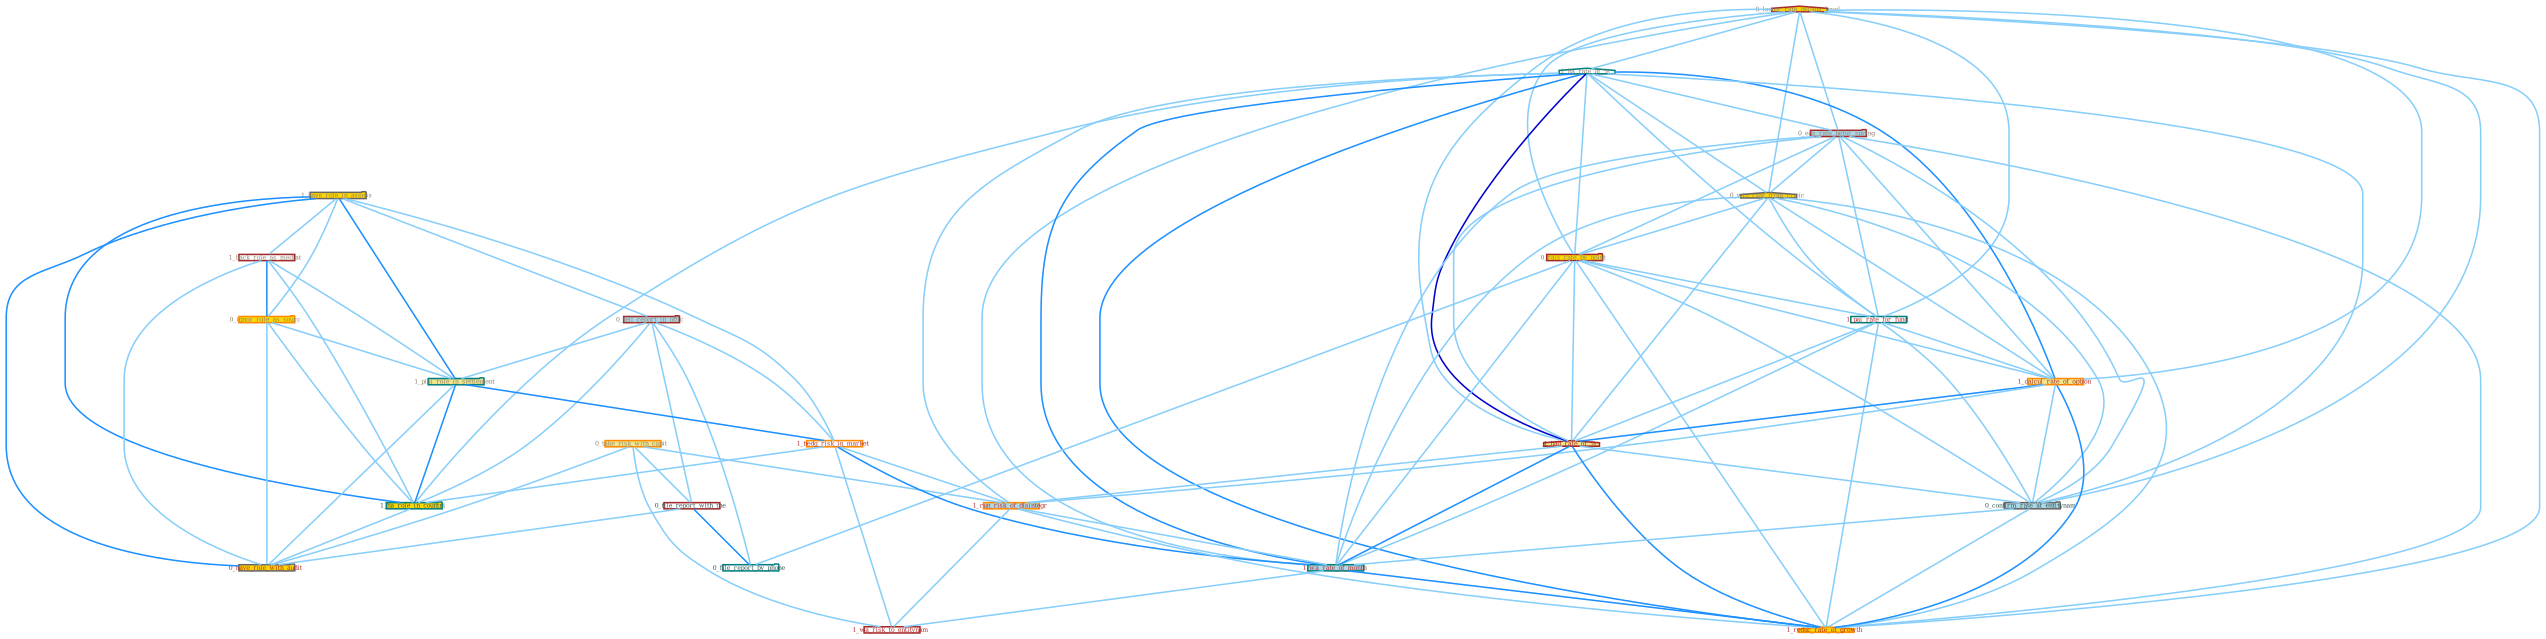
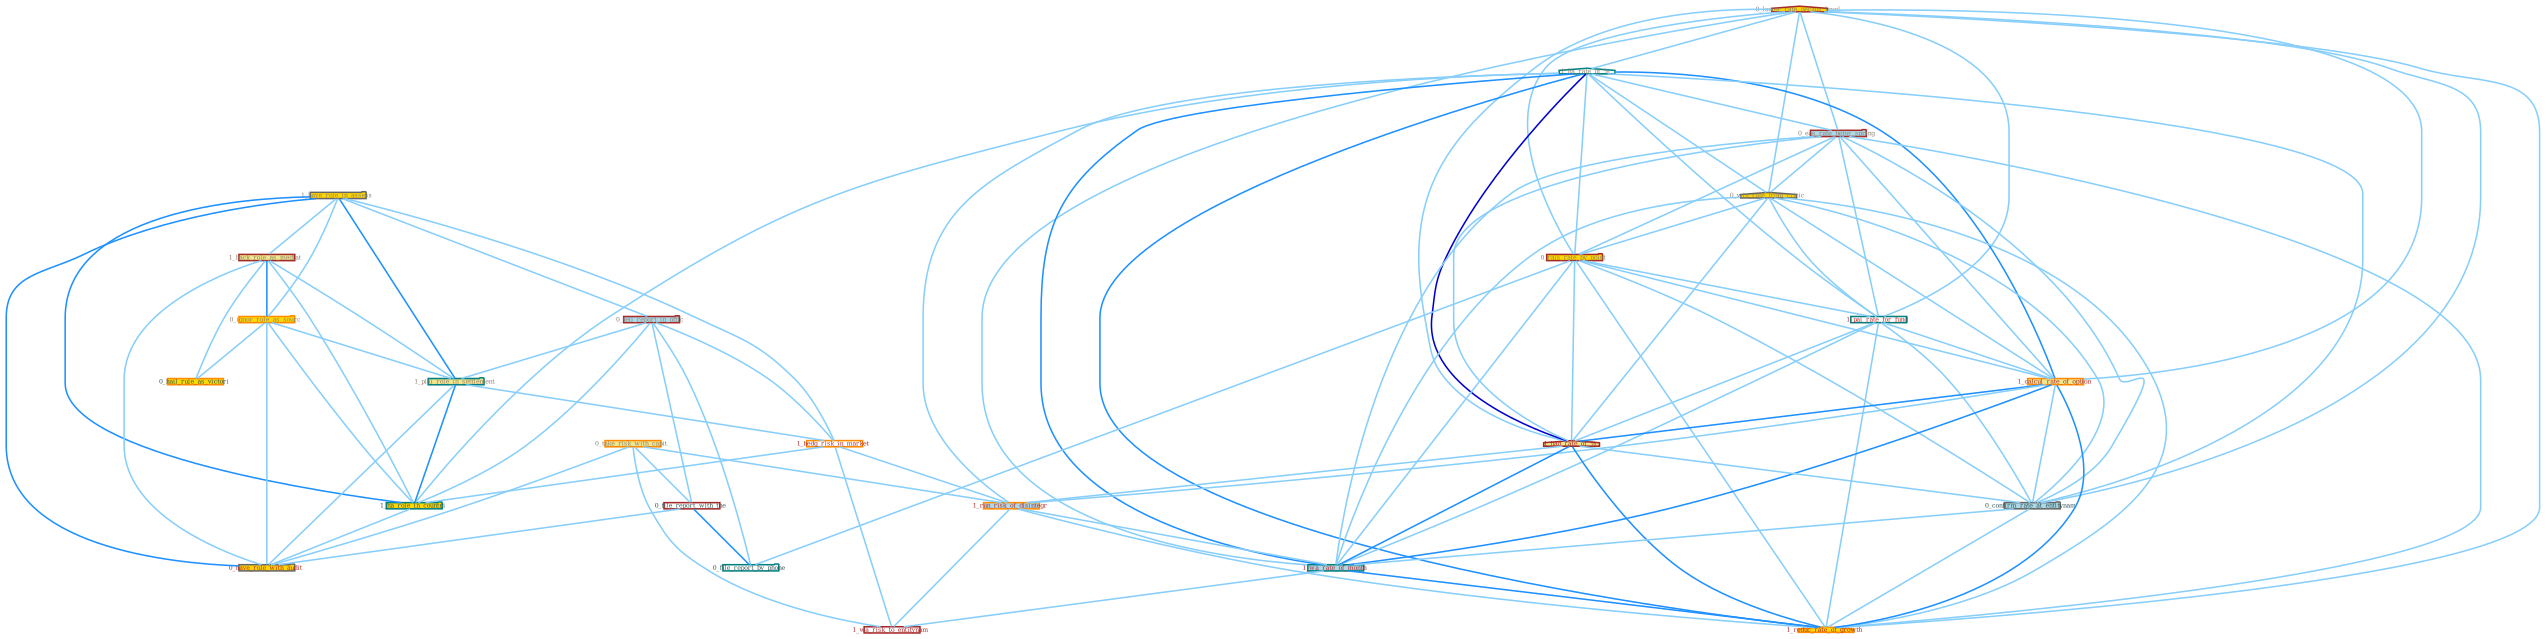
node "1_back_role_as_mediat": fillcolor white -> khaki
node "0_hail_rule_as_victori": added
edge "1_plai_role_in_settlement" -- "1_hedg_risk_in_market": color #1e90ff -> #87cefa
edge "1_hedg_risk_in_market" -- "1_wa_rate_of_month": now "1_calcul_rate_of_option" -- "1_wa_rate_of_month"
